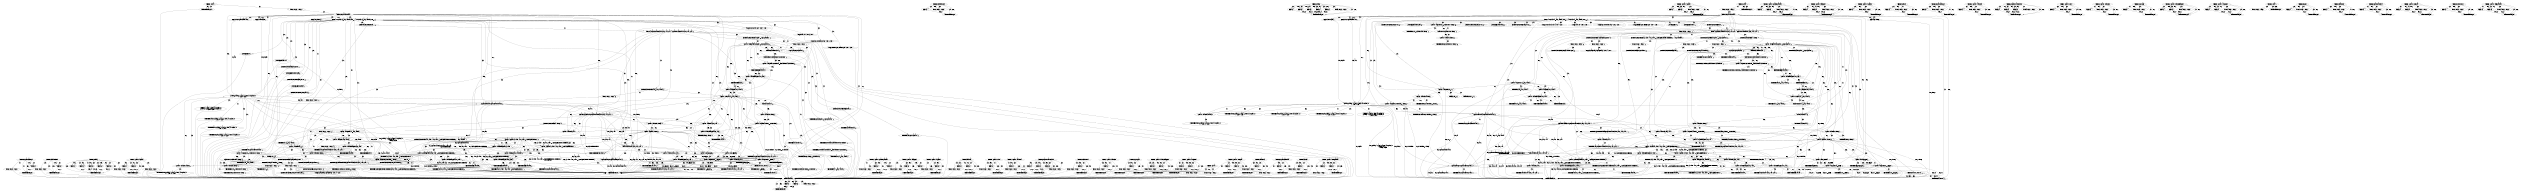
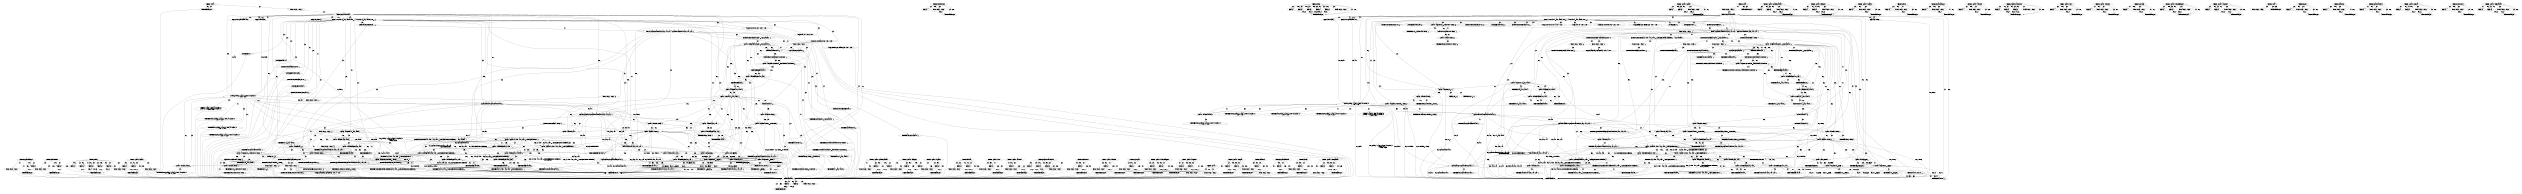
node "(CONTROL_STRUCTURE,IF,if (sk != asoc->base.sk))": removed
